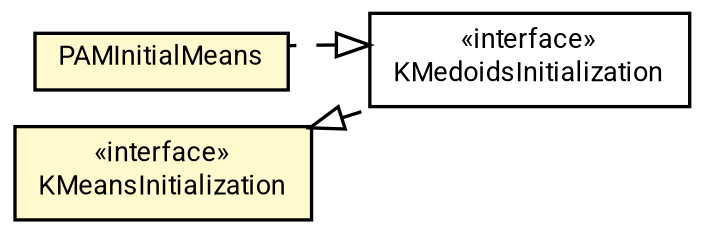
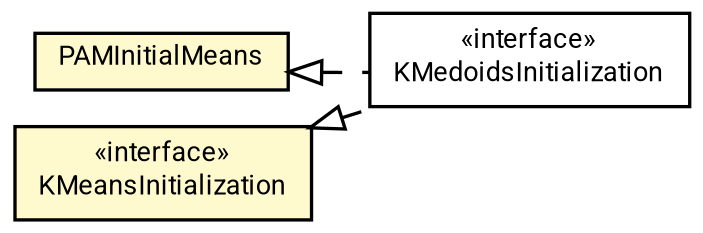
edge "PAMInitialMeans" -> "KMedoidsInitialization": reversed
